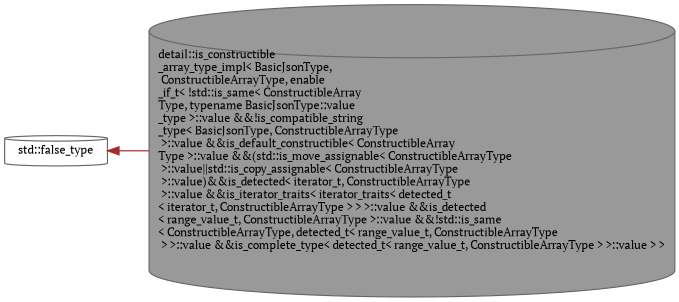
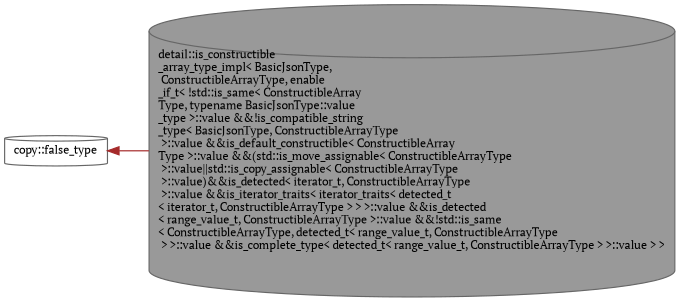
node "std::false_type": label "std::false_type" -> "copy::false_type"
